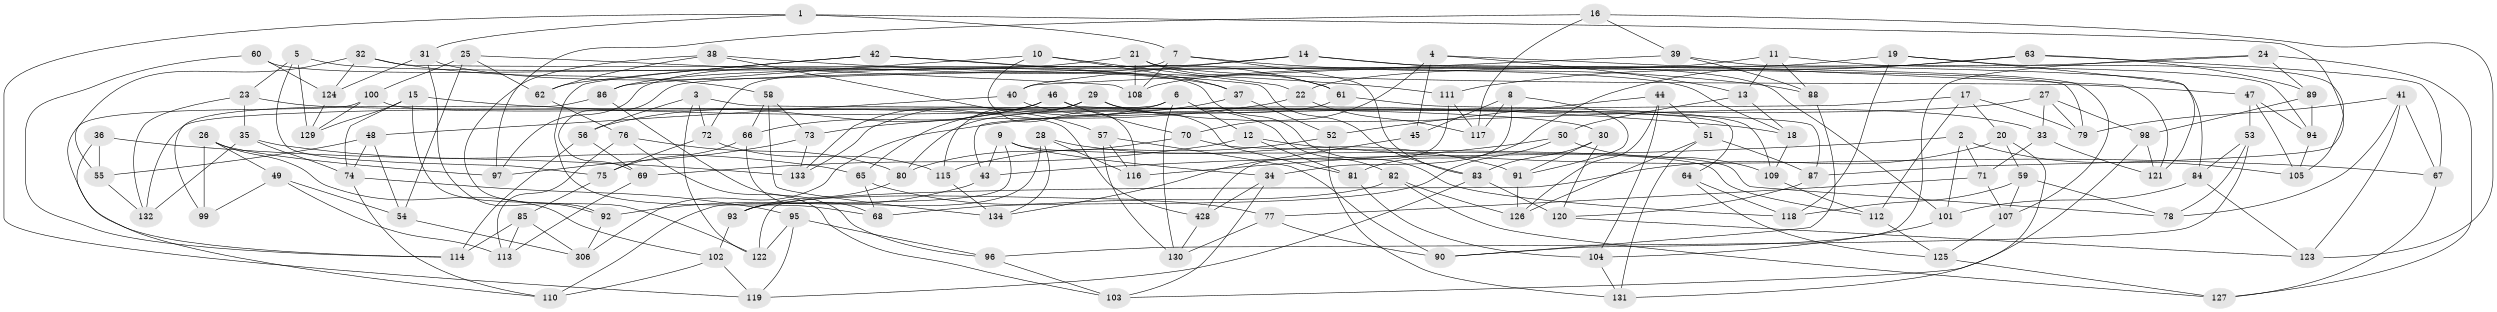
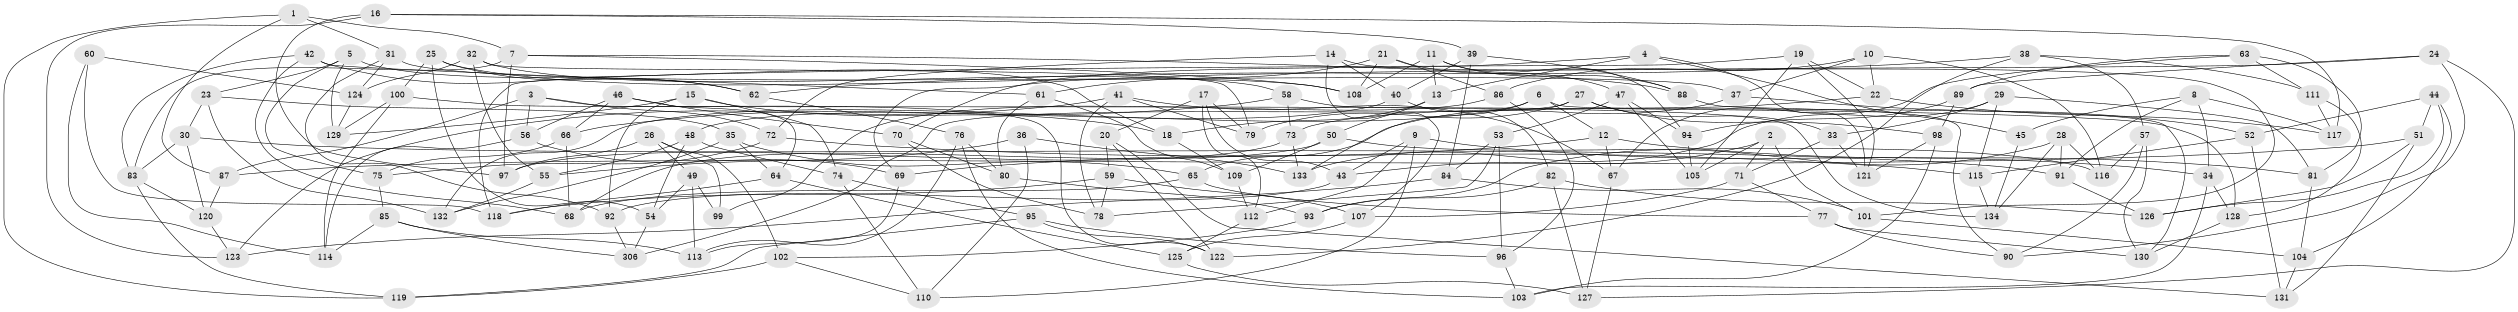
edge "35" -- "74": now "35" -- "64"
node "428": label "428" -> "128"
